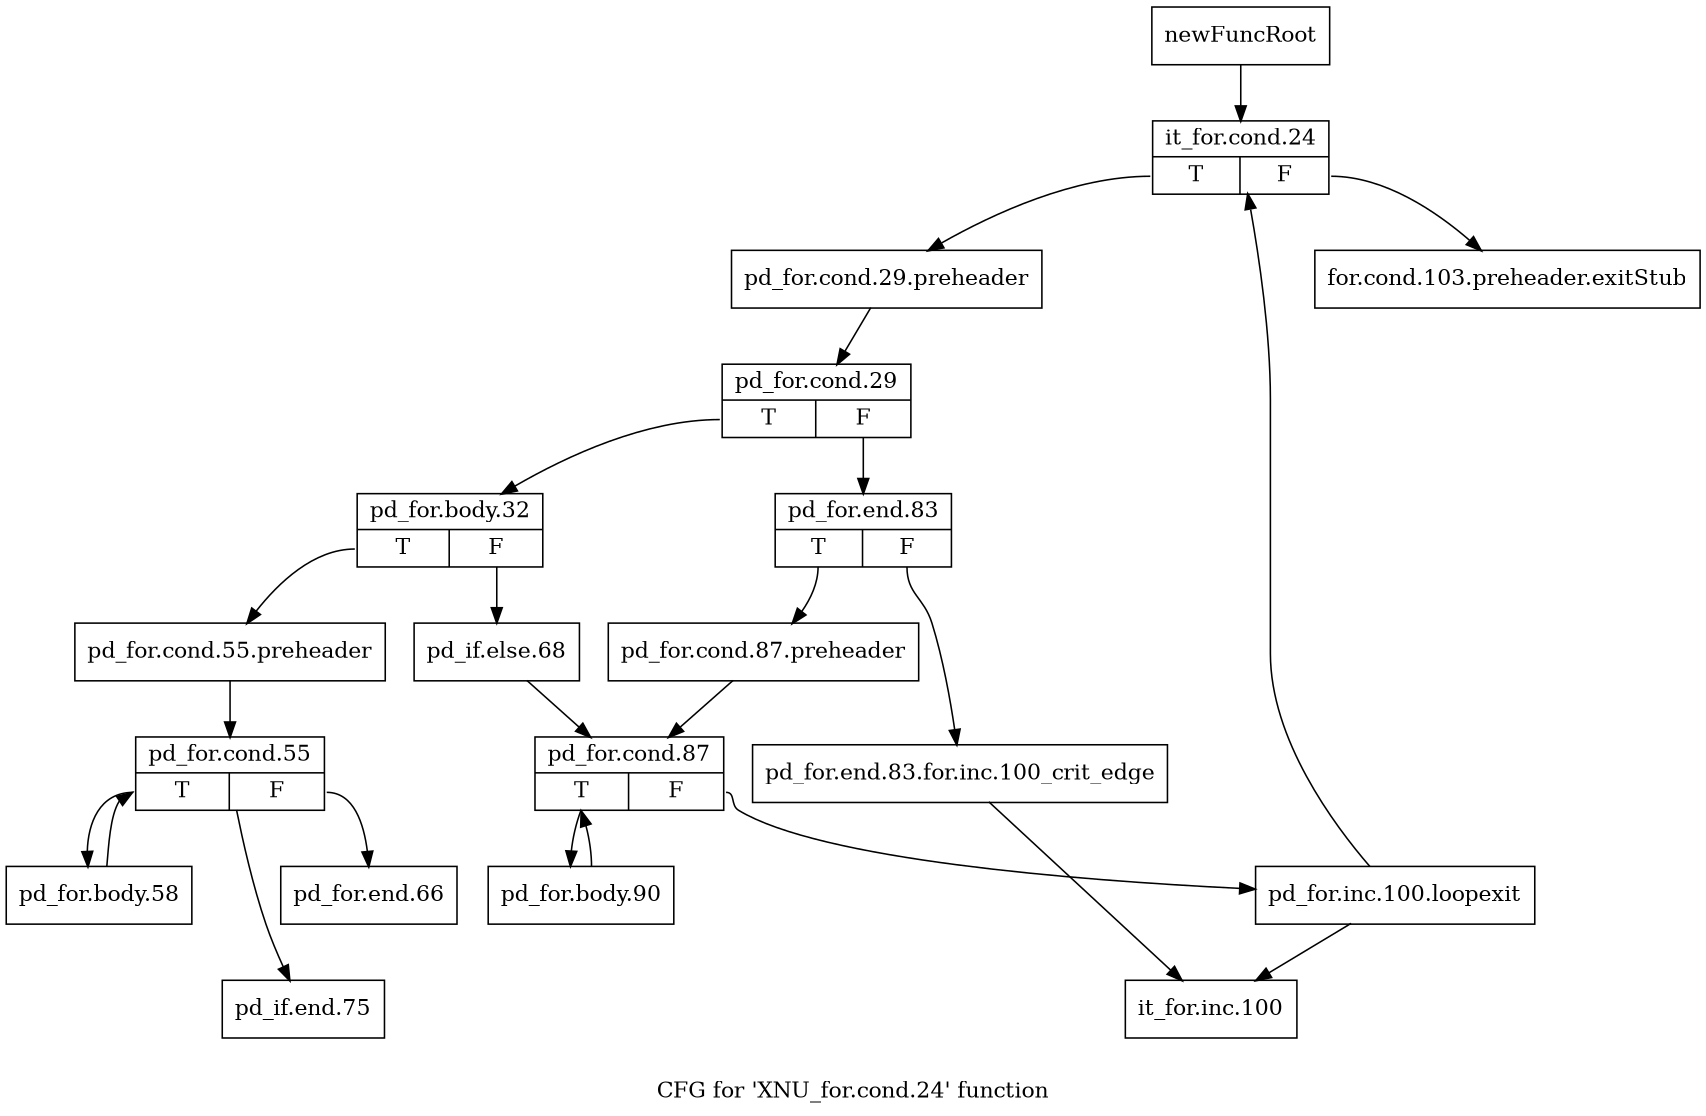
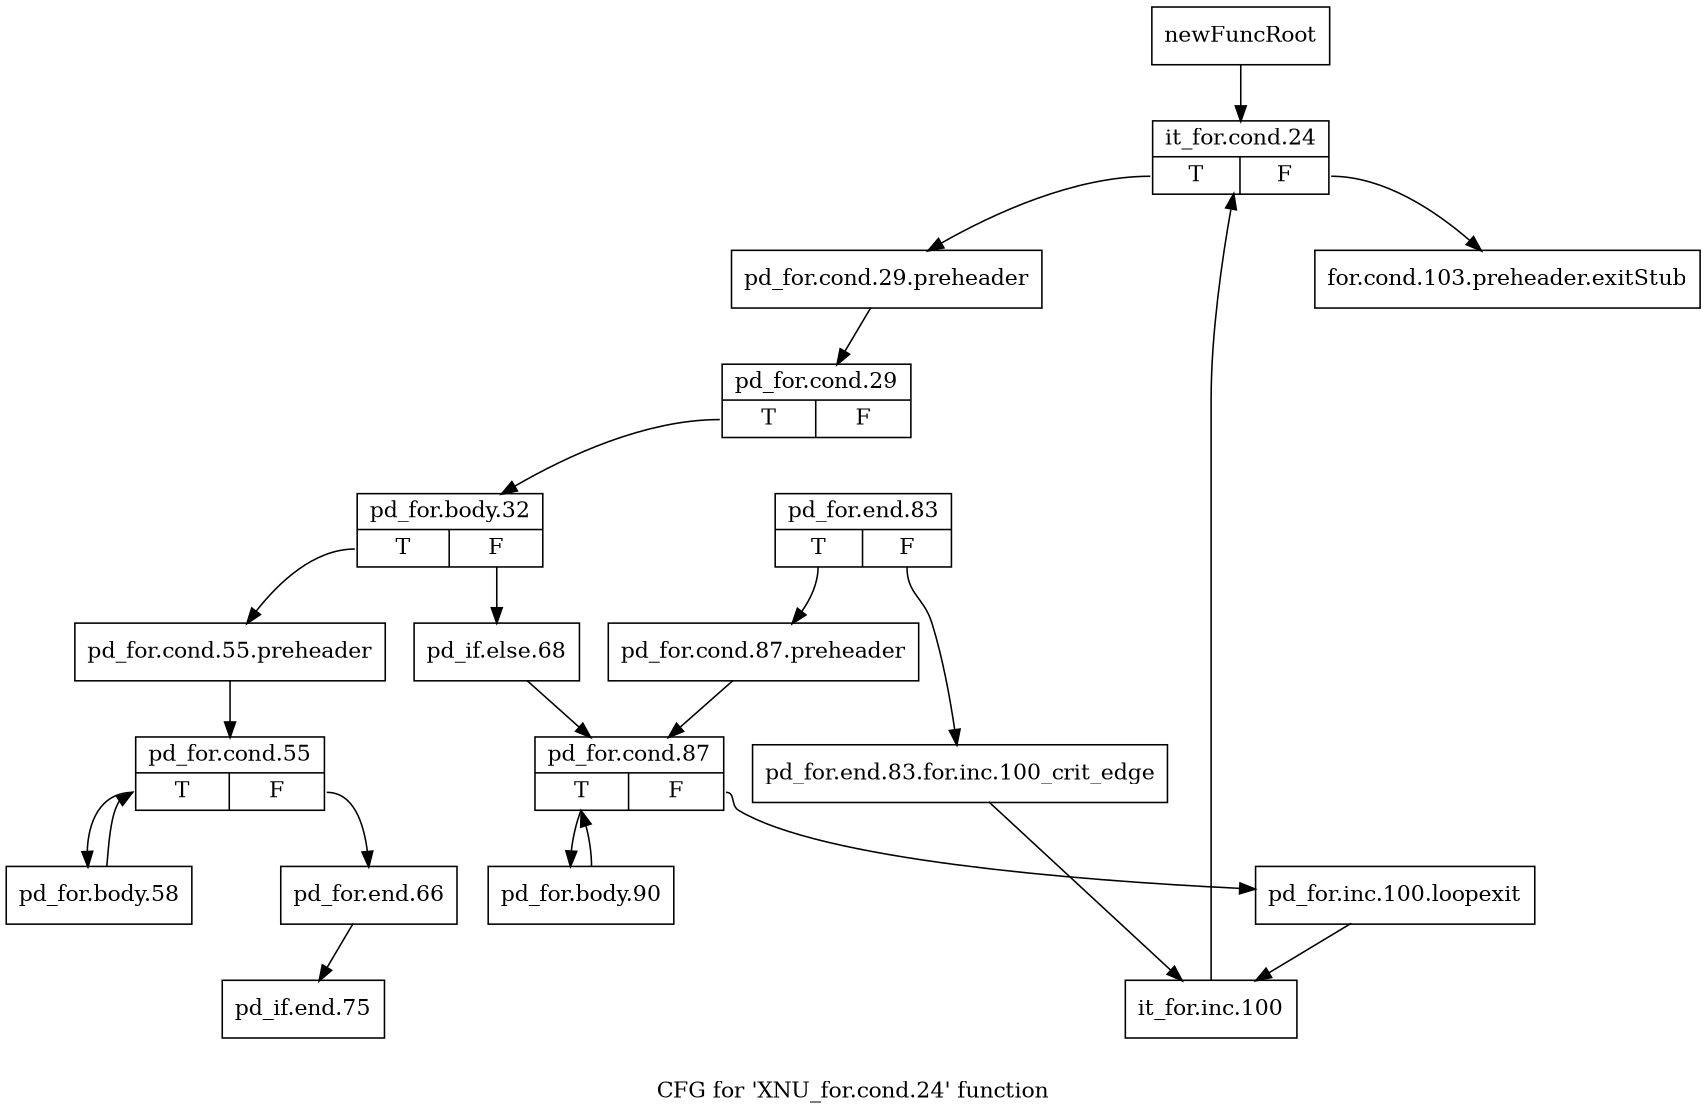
edge "pd_for.cond.29" -> "pd_for.end.83": removed
edge "pd_for.inc.100.loopexit" -> "it_for.cond.24": now "it_for.inc.100" -> "it_for.cond.24"
edge "pd_for.cond.55" -> "pd_if.end.75": now "pd_for.end.66" -> "pd_if.end.75"
